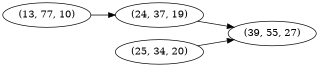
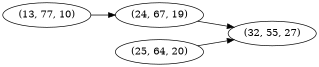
node "(24, 37, 19)": label "(24, 37, 19)" -> "(24, 67, 19)"
node "(39, 55, 27)": label "(39, 55, 27)" -> "(32, 55, 27)"
node "(25, 34, 20)": label "(25, 34, 20)" -> "(25, 64, 20)"
